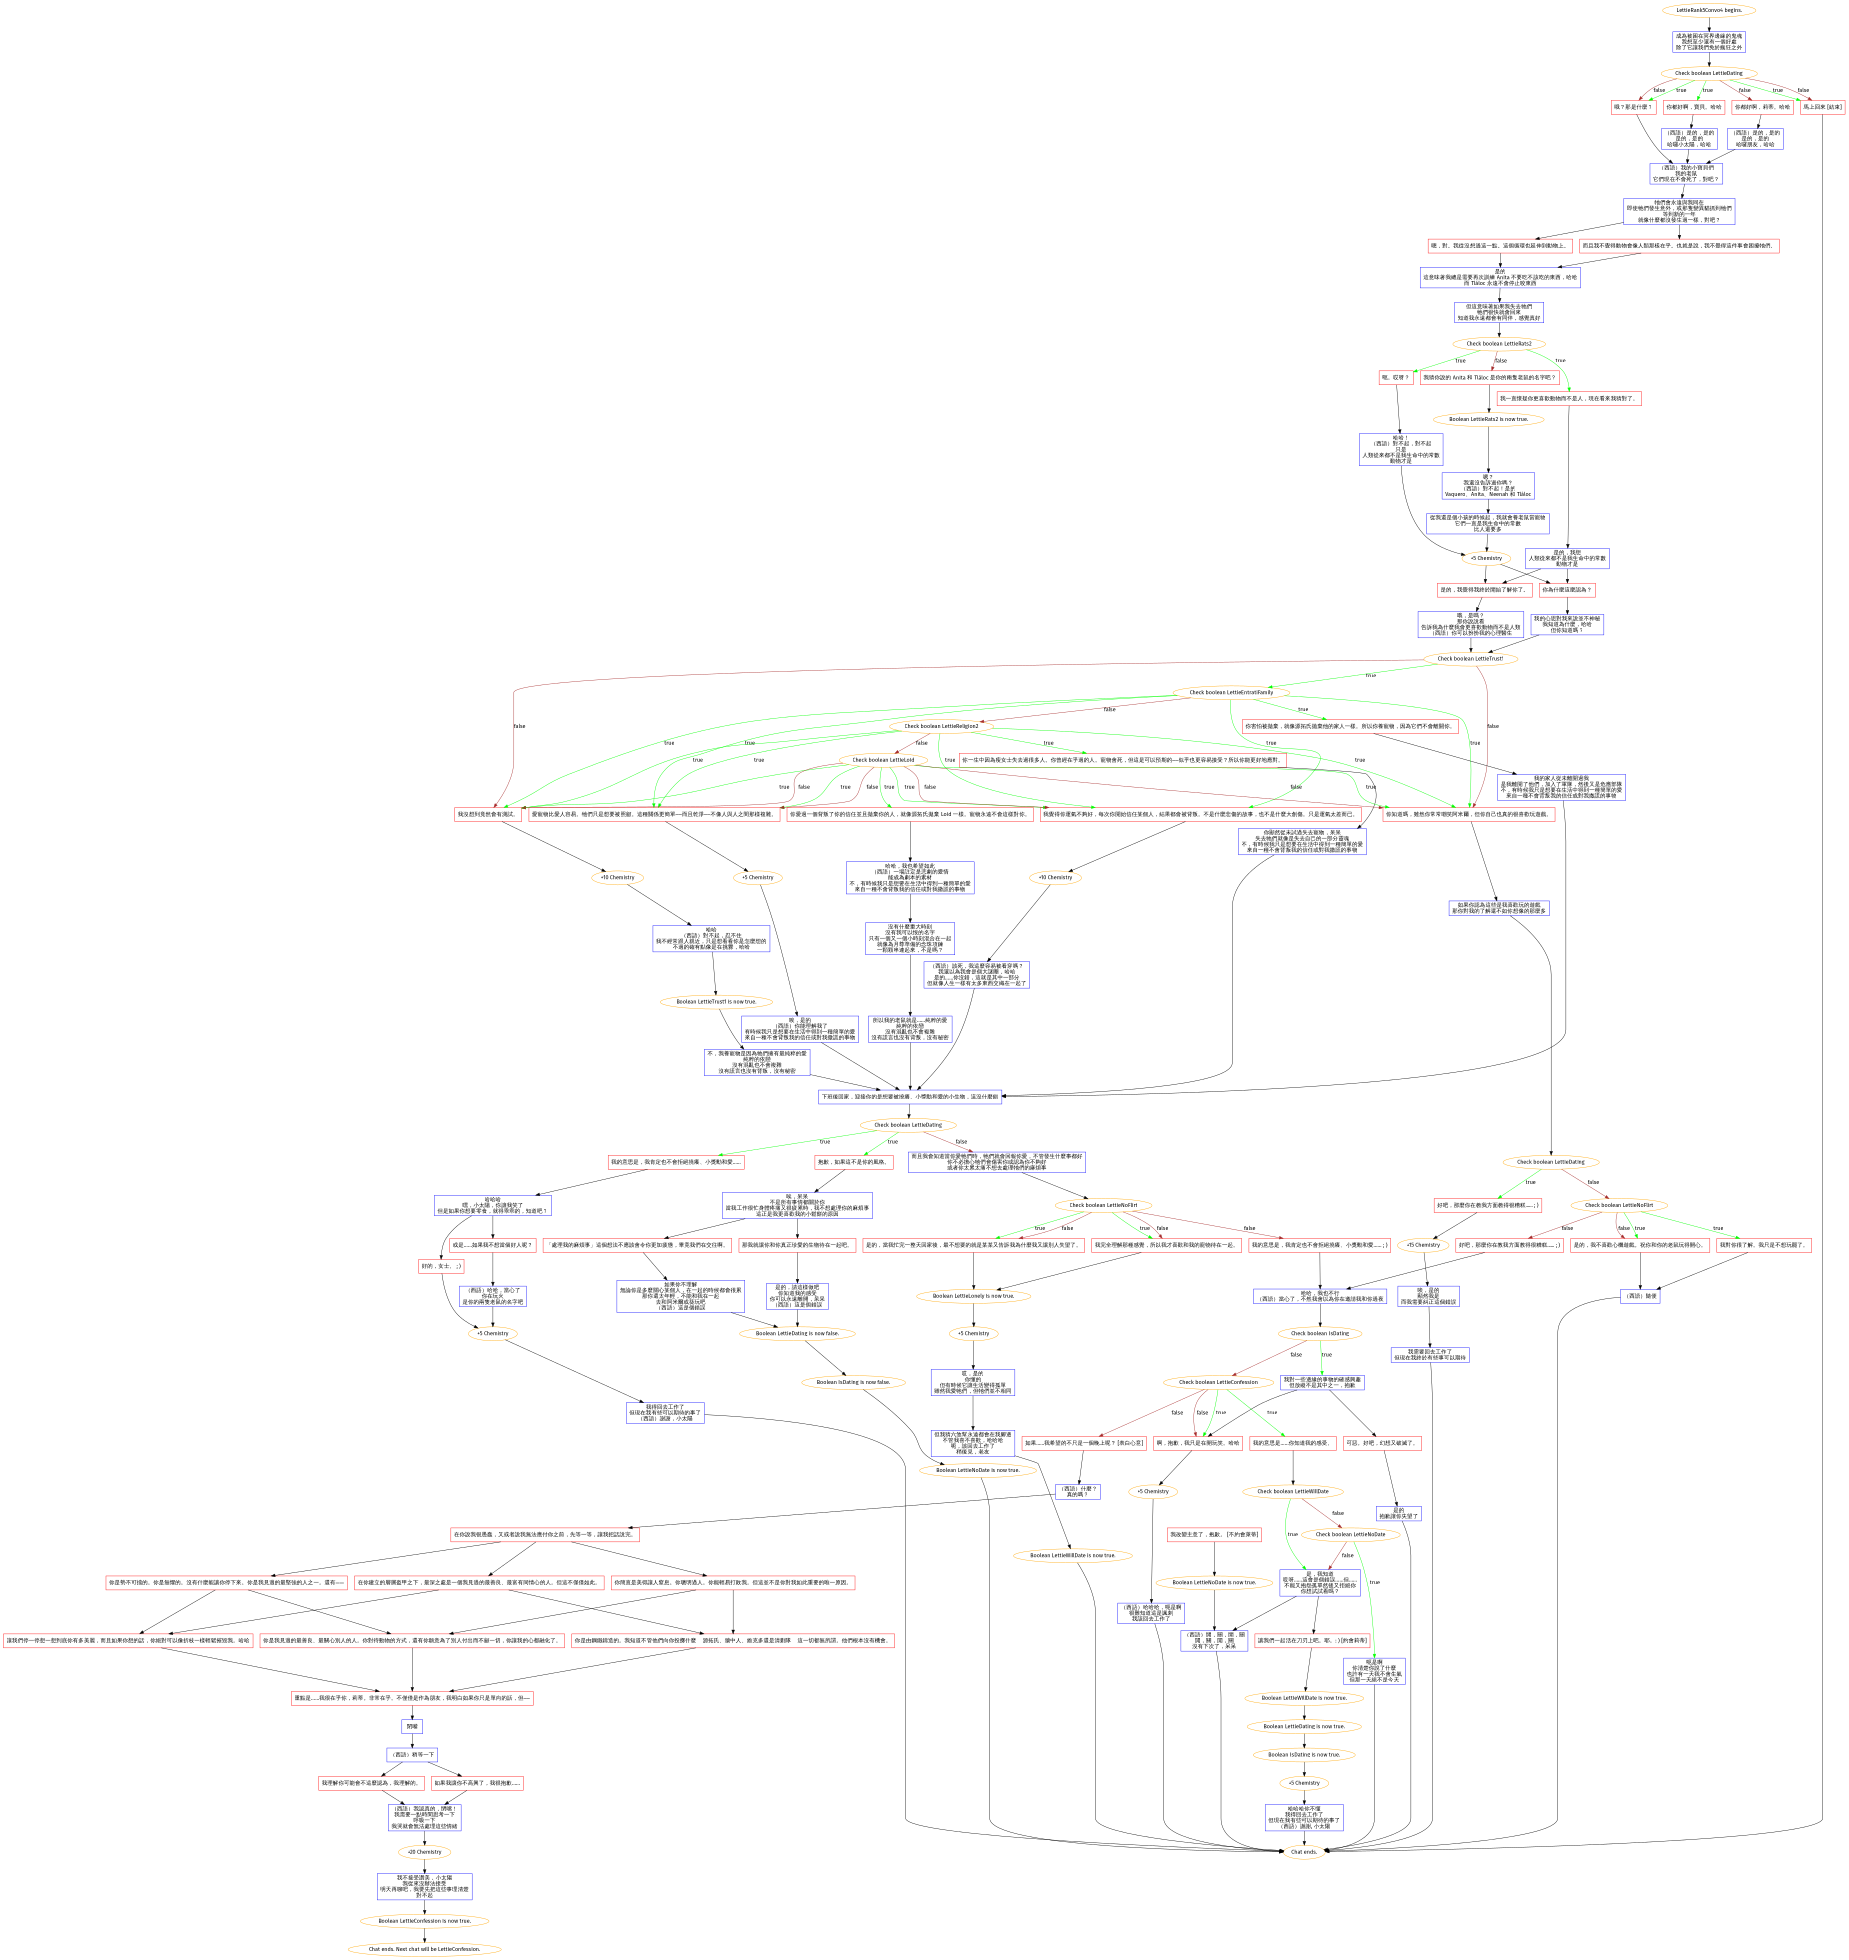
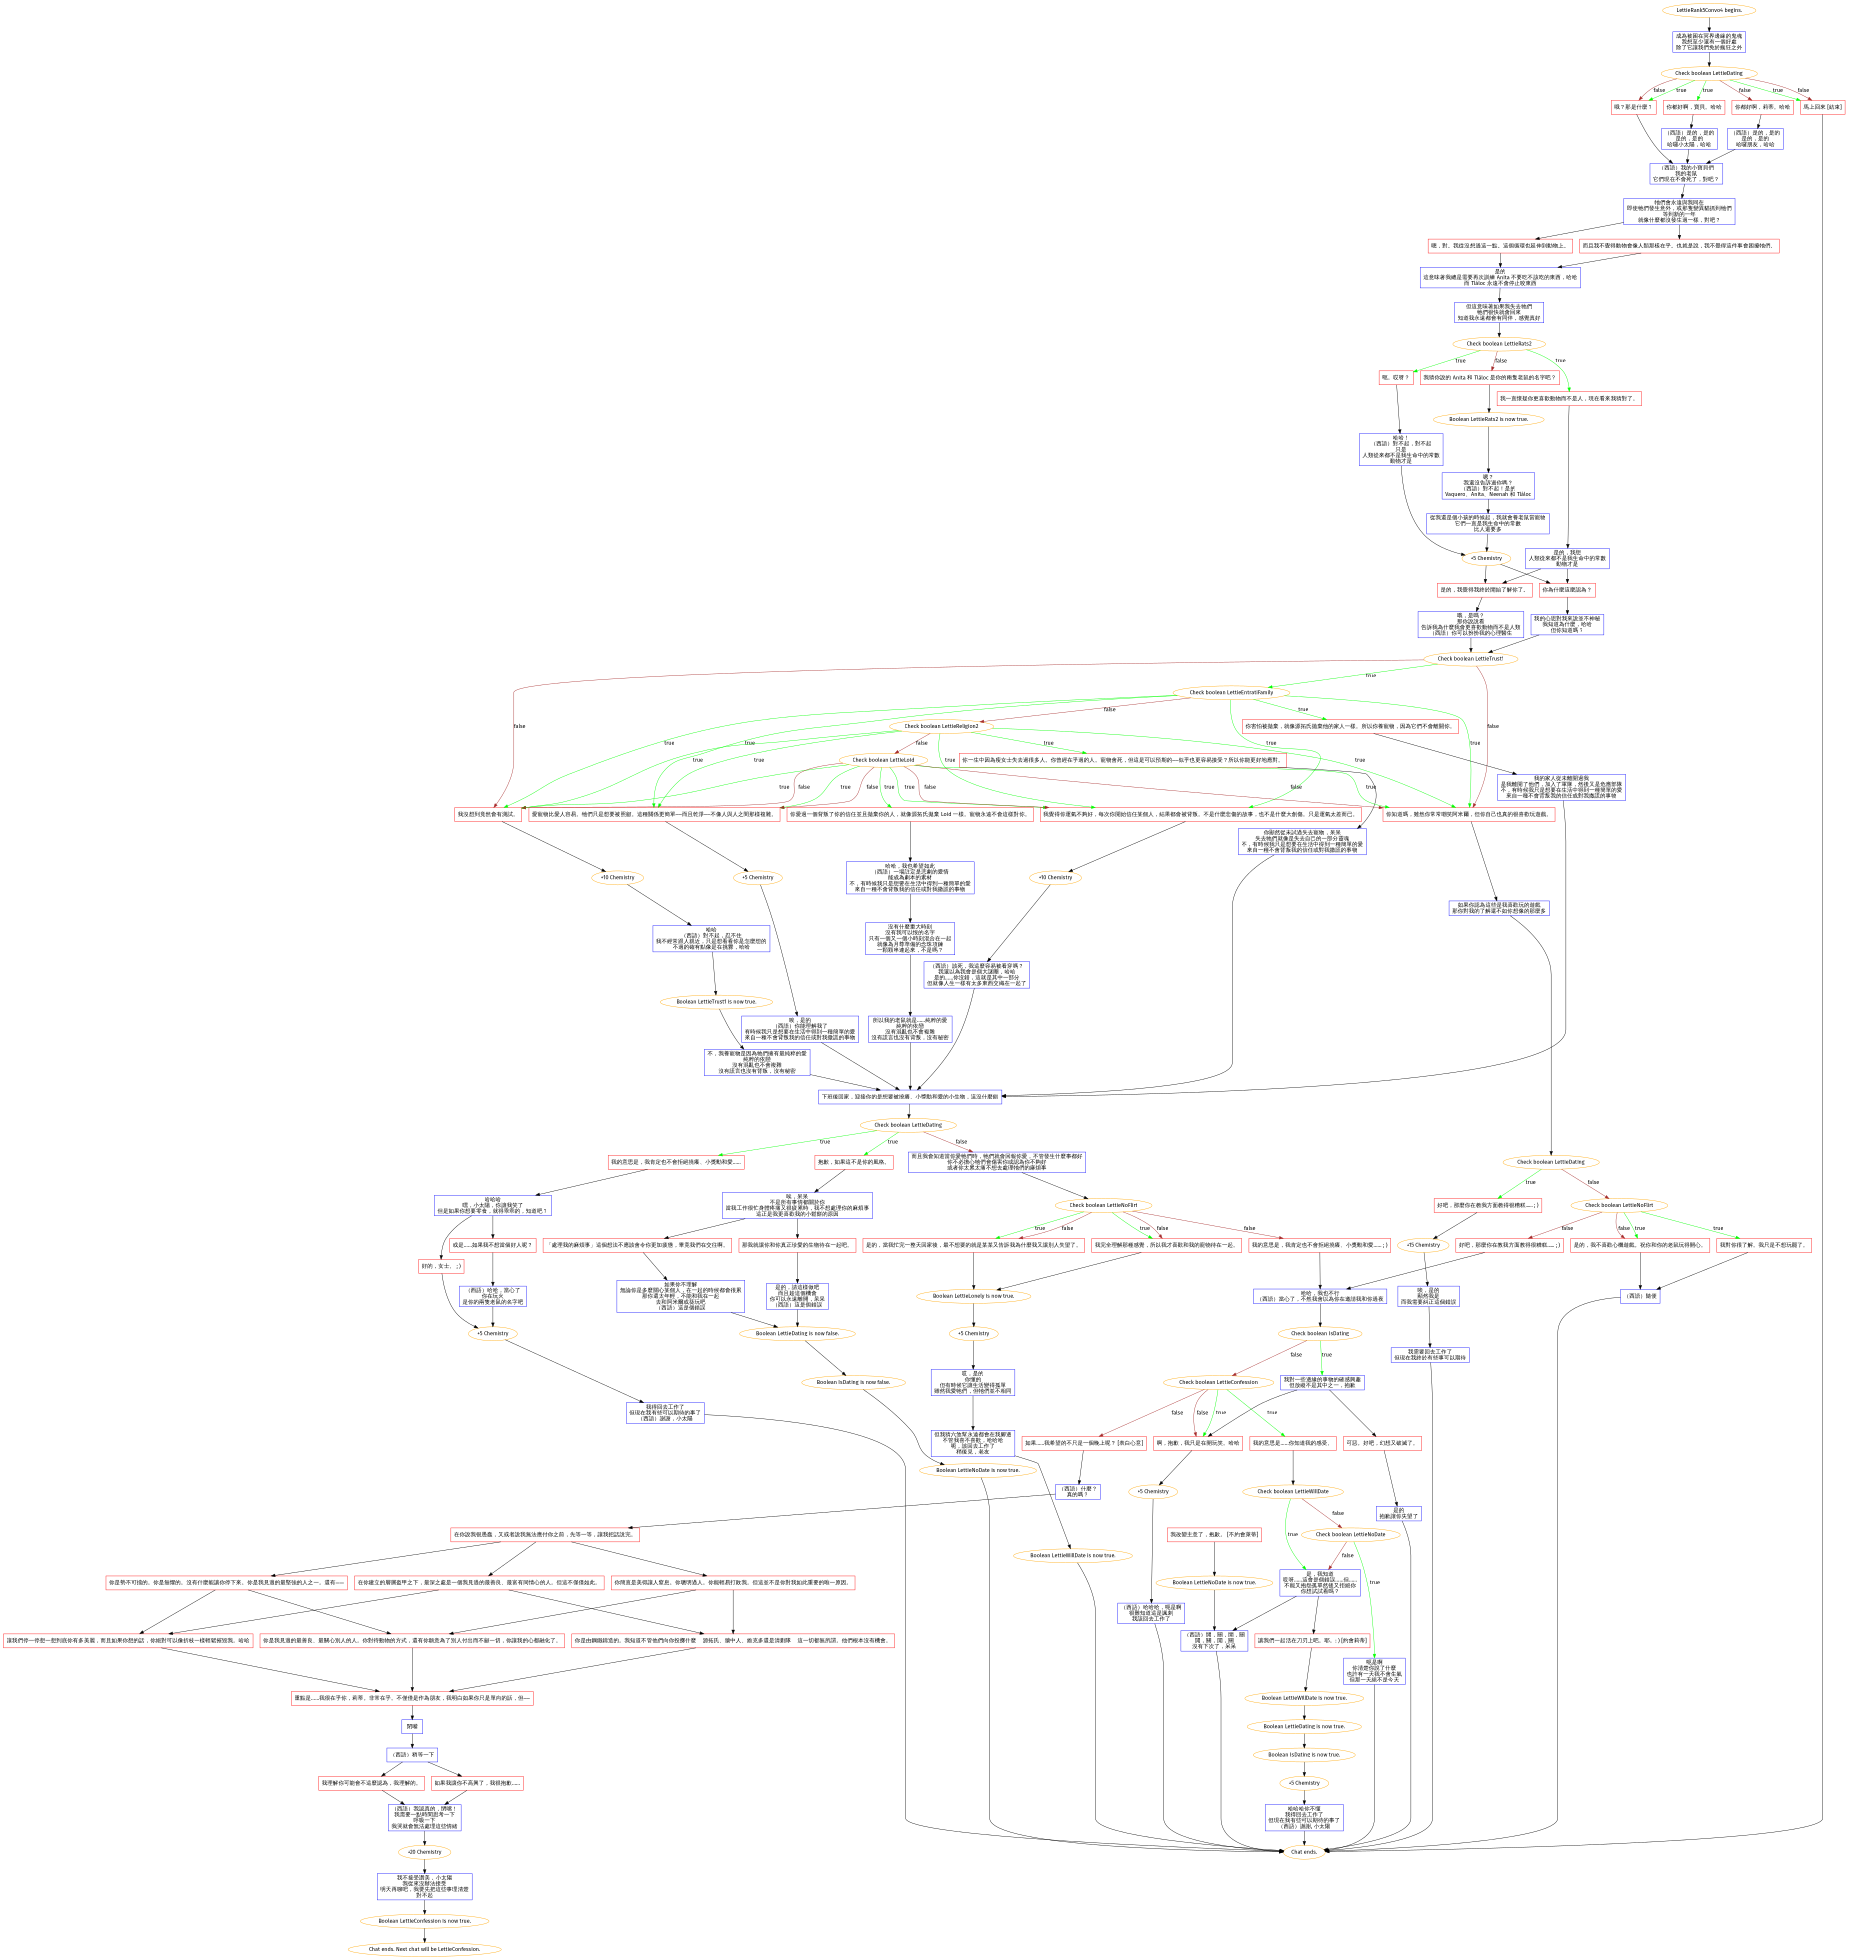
node "是的，請這樣做吧 你知道我的感受 你可以永遠離開，呆呆 （西語）這是個錯誤": label "是的，請這樣做吧 你知道我的感受 你可以永遠離開，呆呆 （西語）這是個錯誤" -> "是的，請這樣做吧 而且趁這個機會 你可以永遠離開，呆呆 （西語）這是個錯誤"
